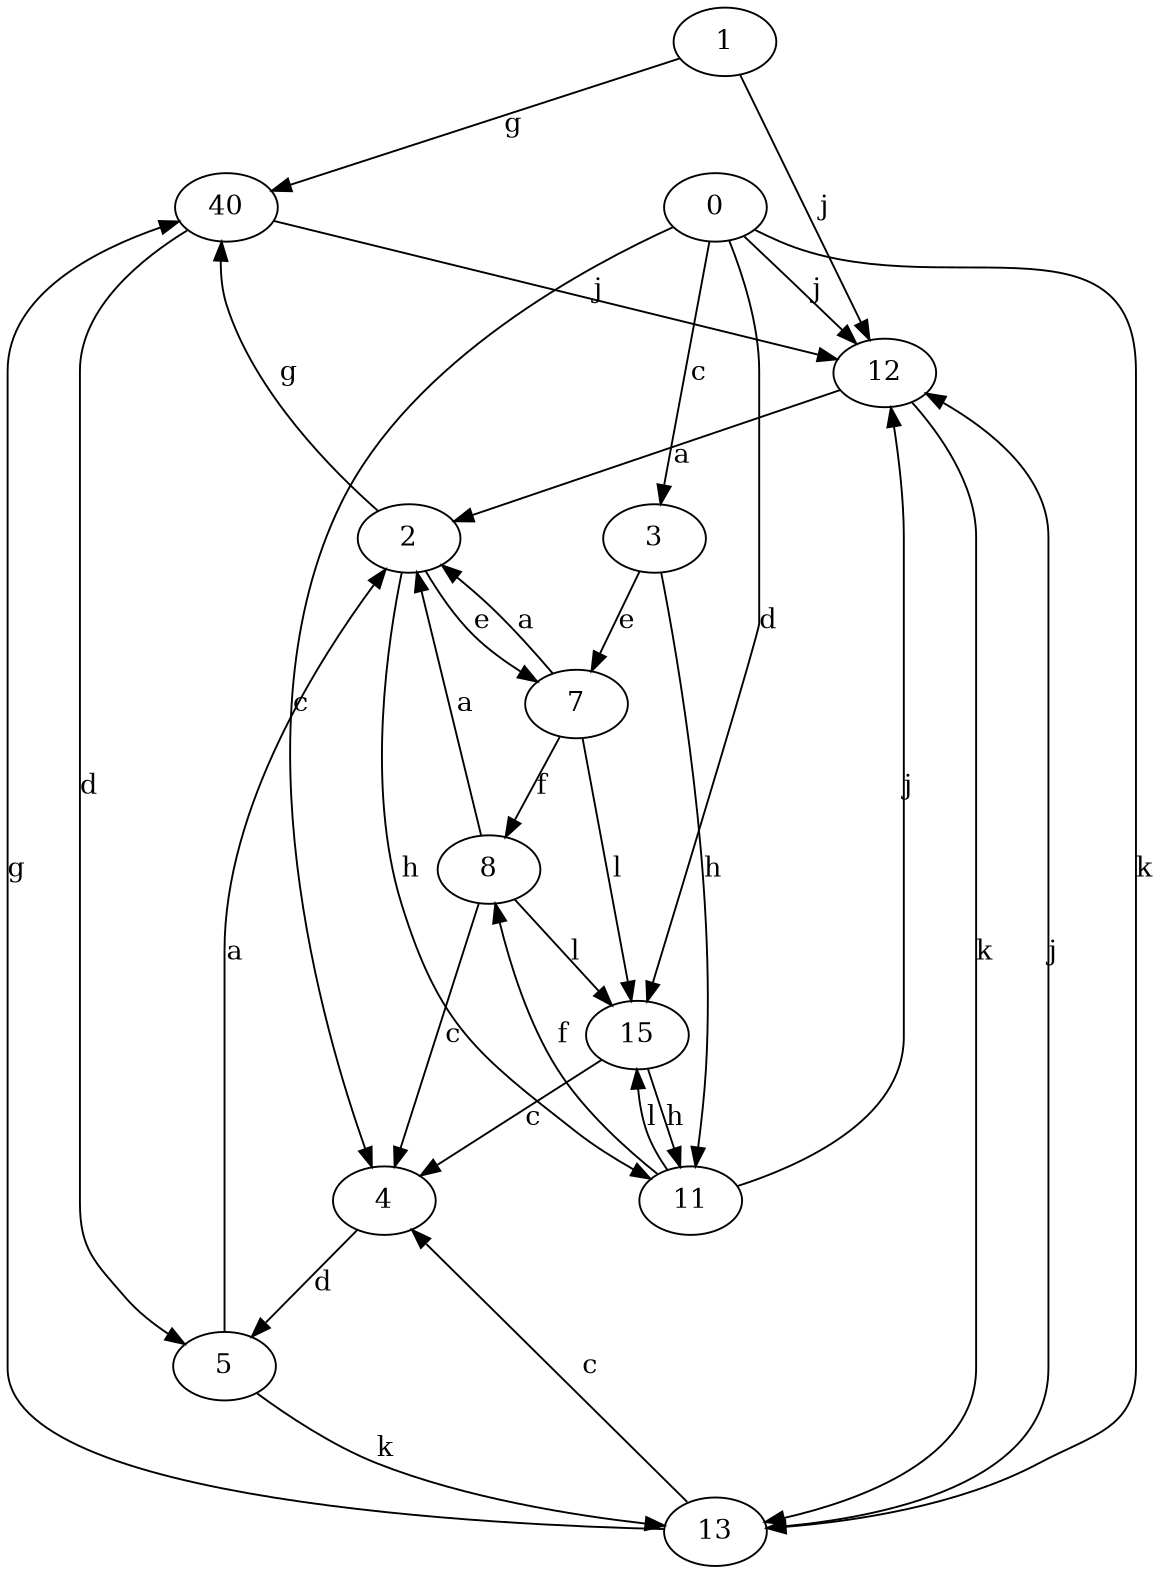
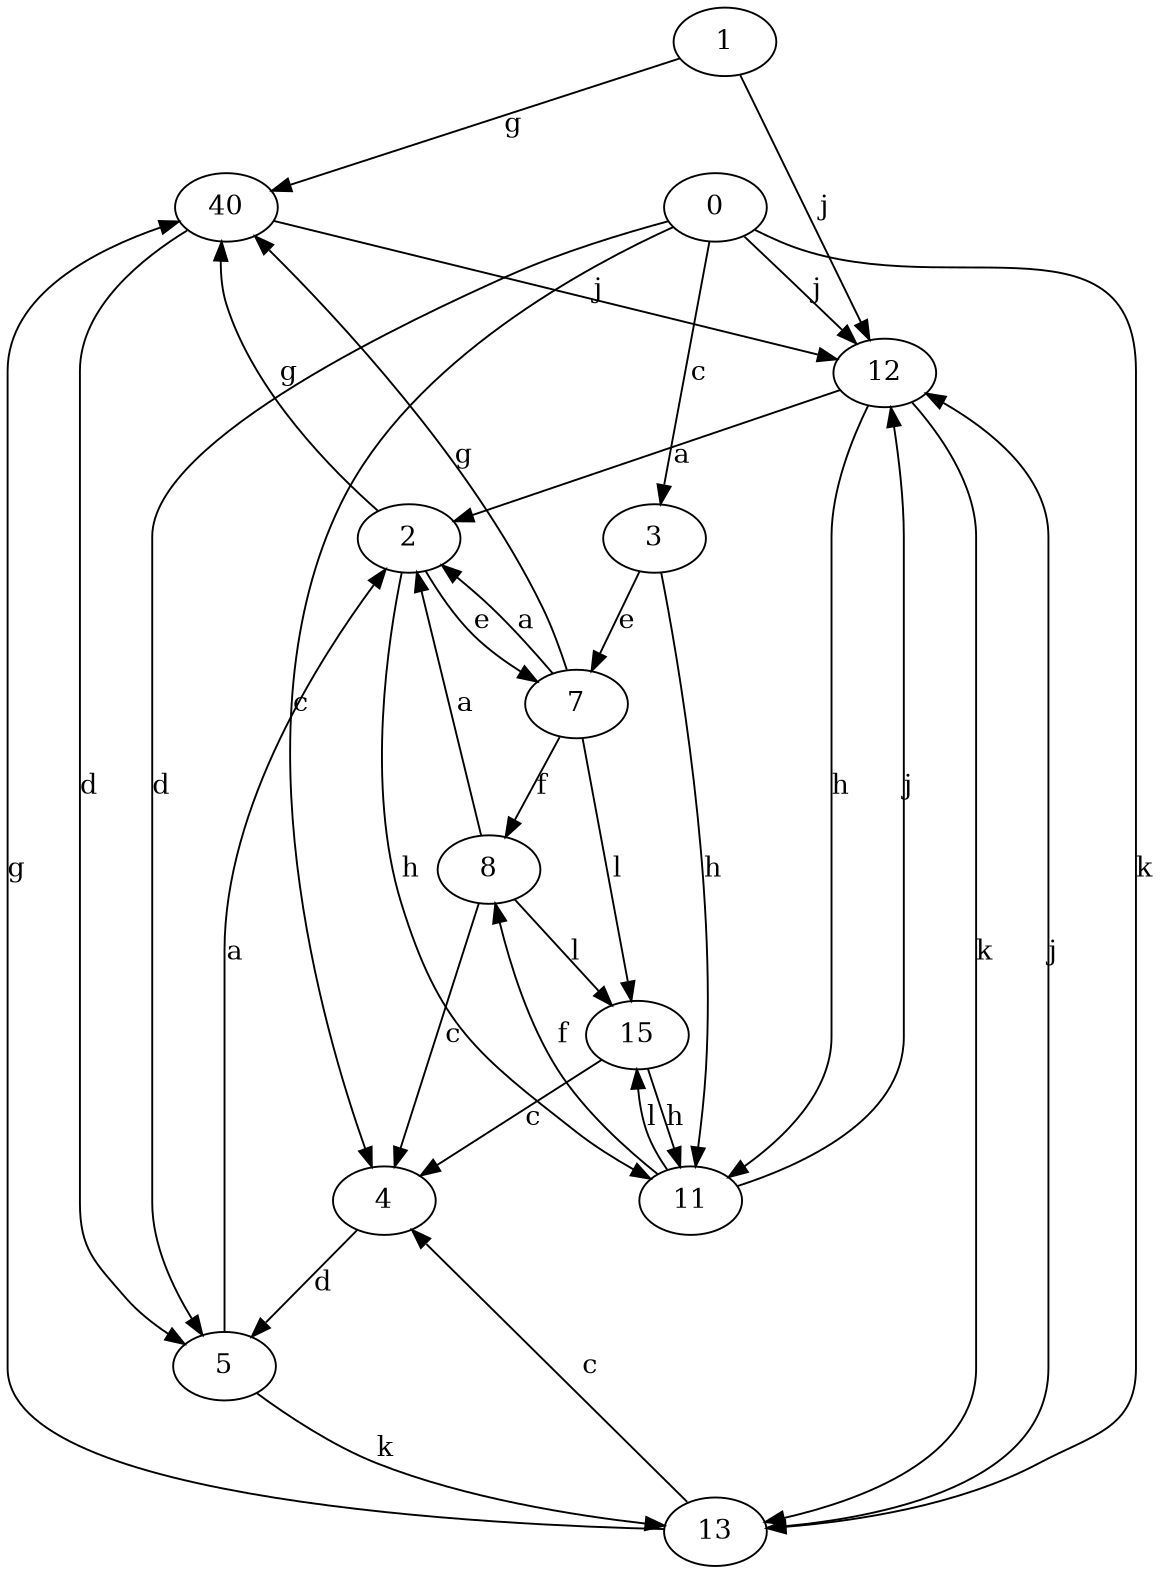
edge "7" -> "40": added, label "g"
edge "0" -> "15": now "0" -> "5"
edge "12" -> "11": added, label "h"
